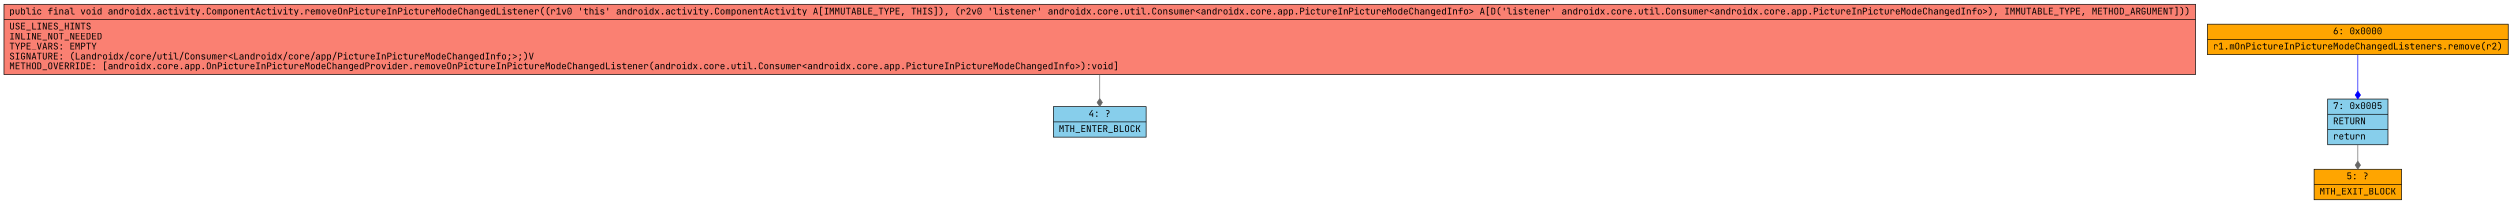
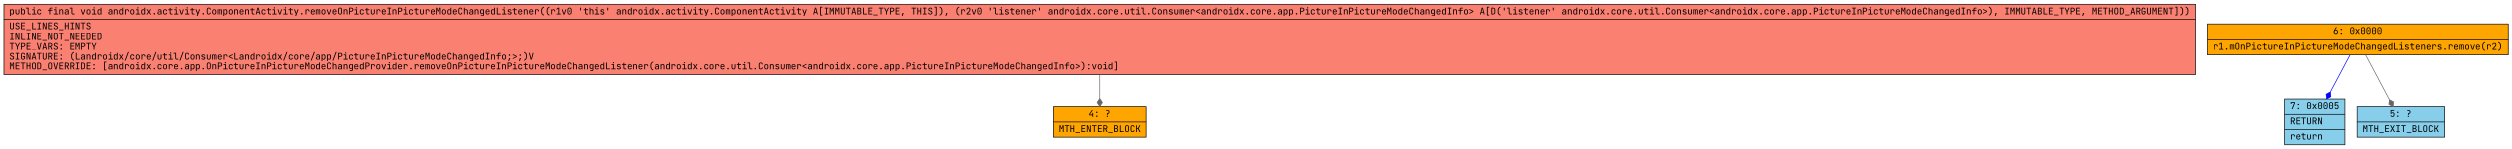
node "4: ?": fillcolor skyblue -> orange
edge "7: 0x0005" -> "5: ?": now "6: 0x0000" -> "5: ?"
node "5: ?": fillcolor orange -> skyblue
